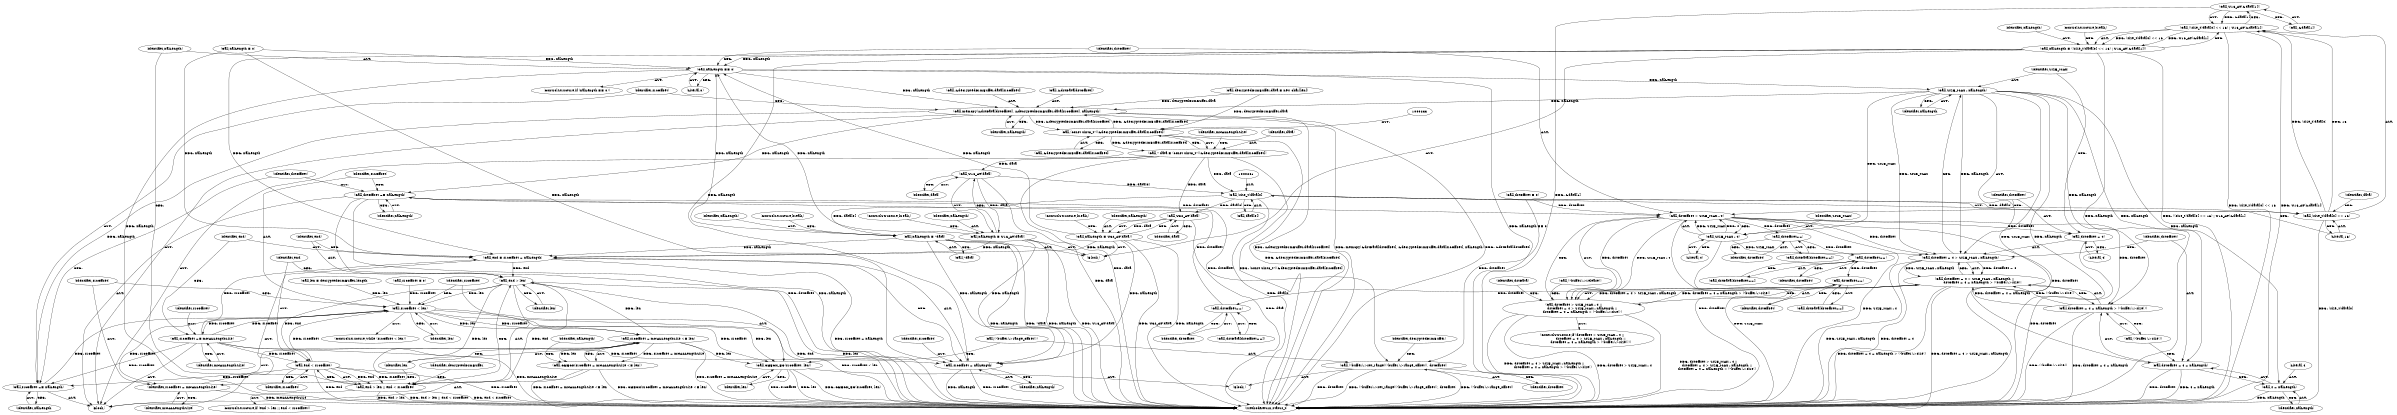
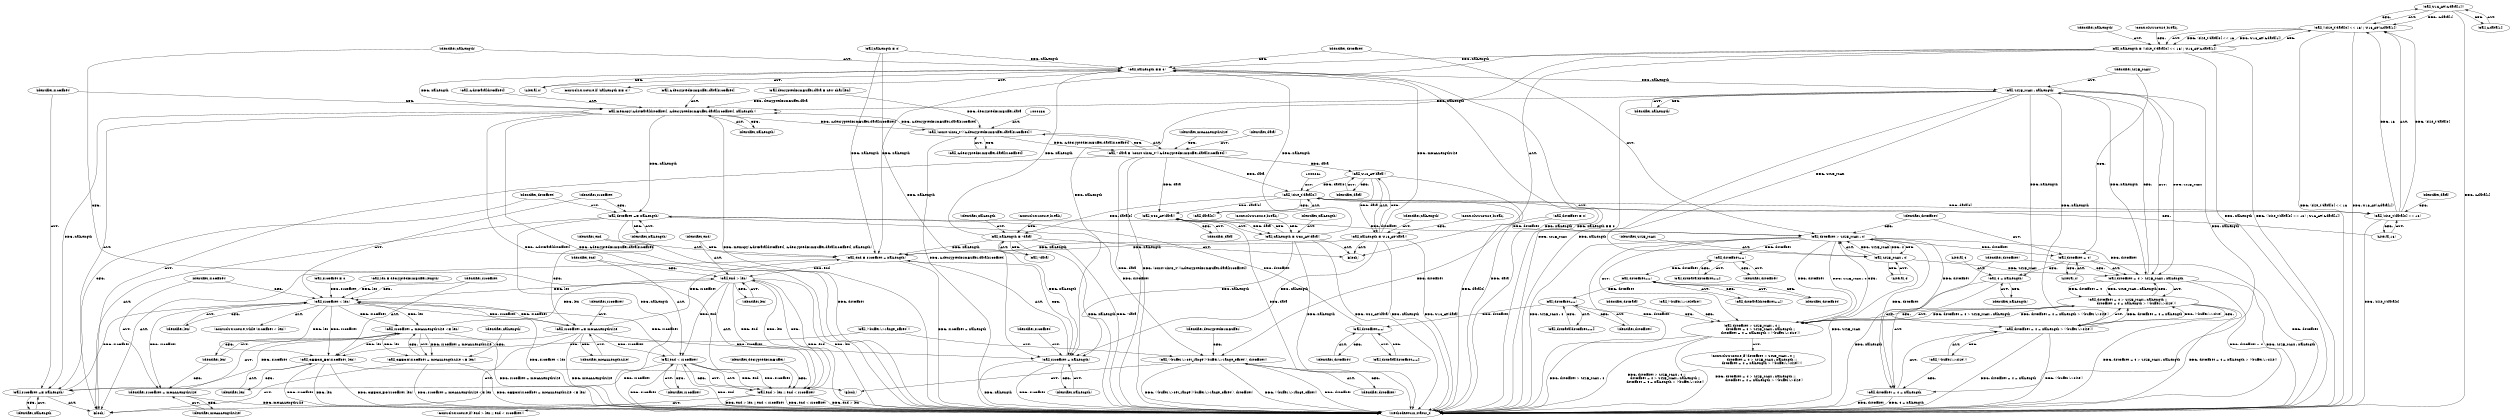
edge "(Call,nalLength = U16_AT(data))" -> "(Call,nalLength == 0)": label "DDG: nalLength" -> "DDG: mNALLengthSize"
edge "(Call,dstOffset + 4 + nalLength)" -> "(Call,4 + nalLength)": now "(Call,dstOffset + 4)" -> "(Call,4 + nalLength)"
